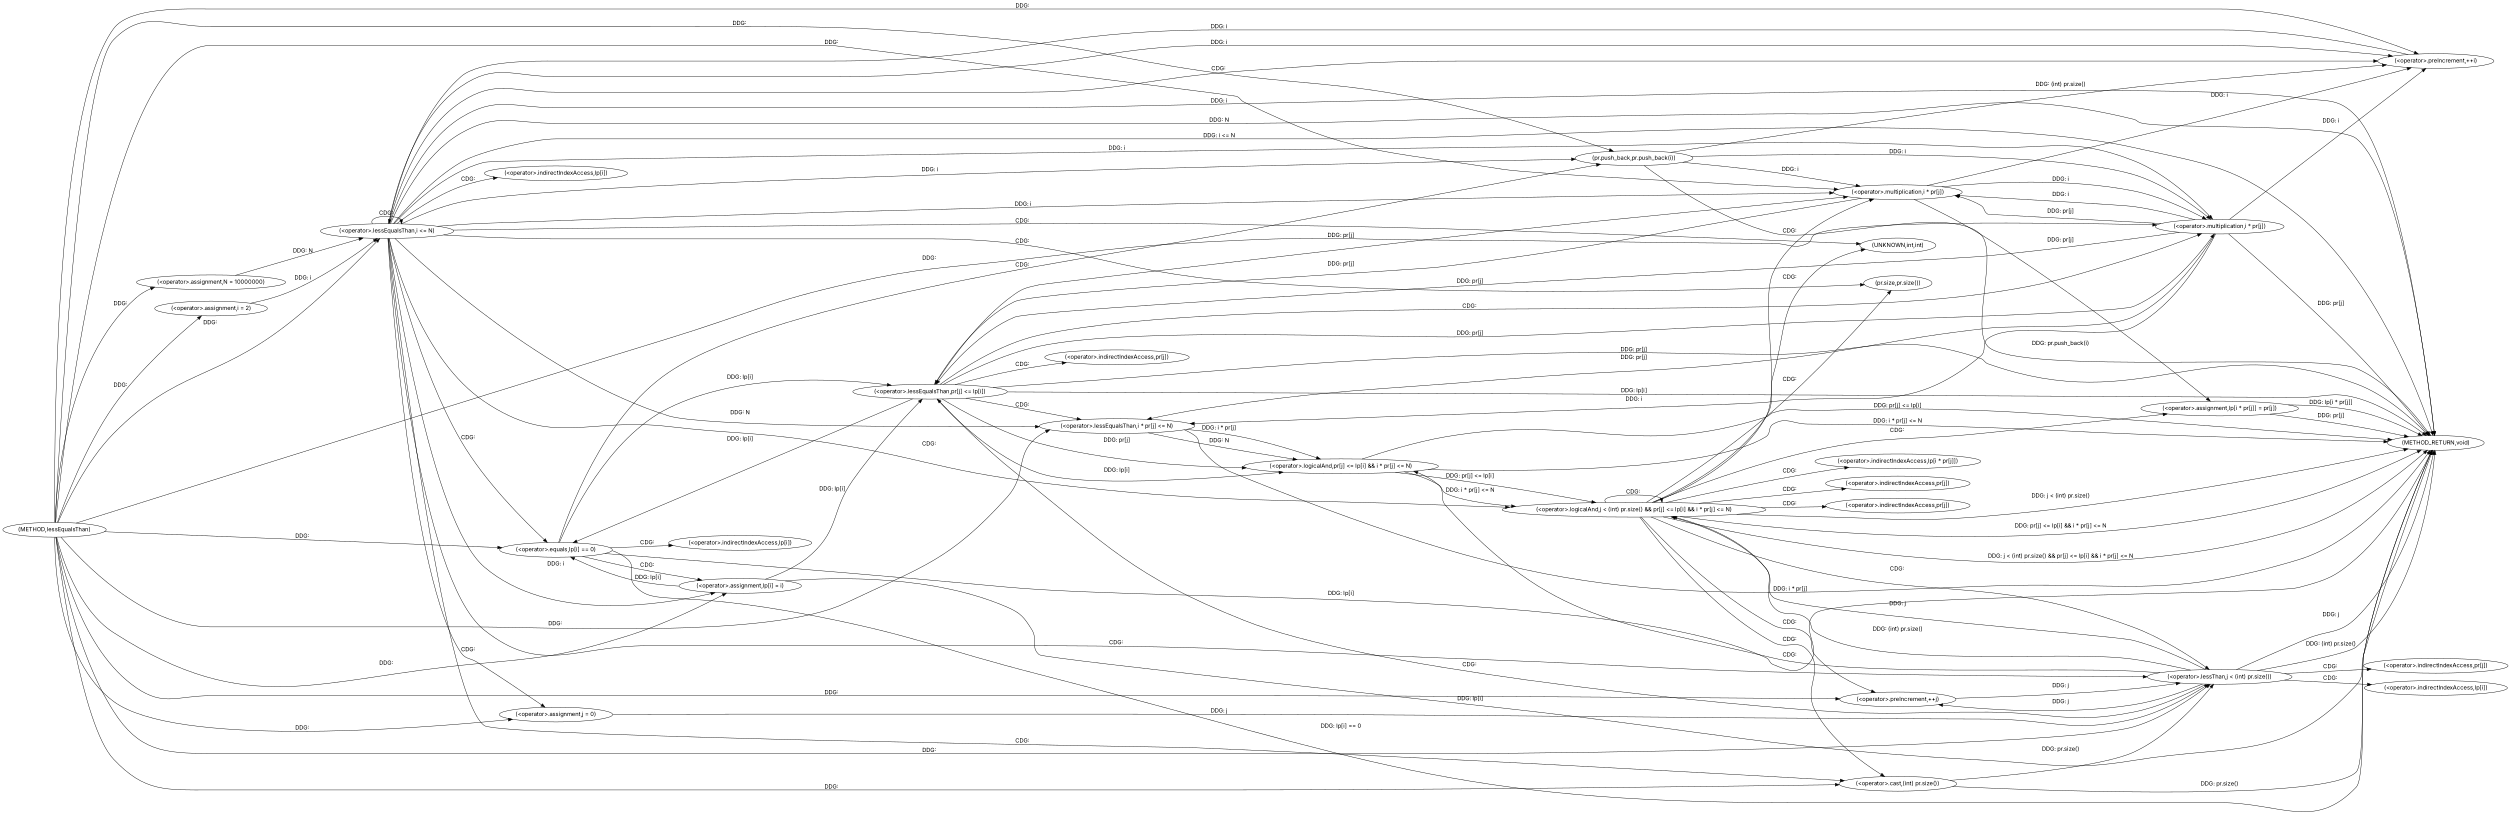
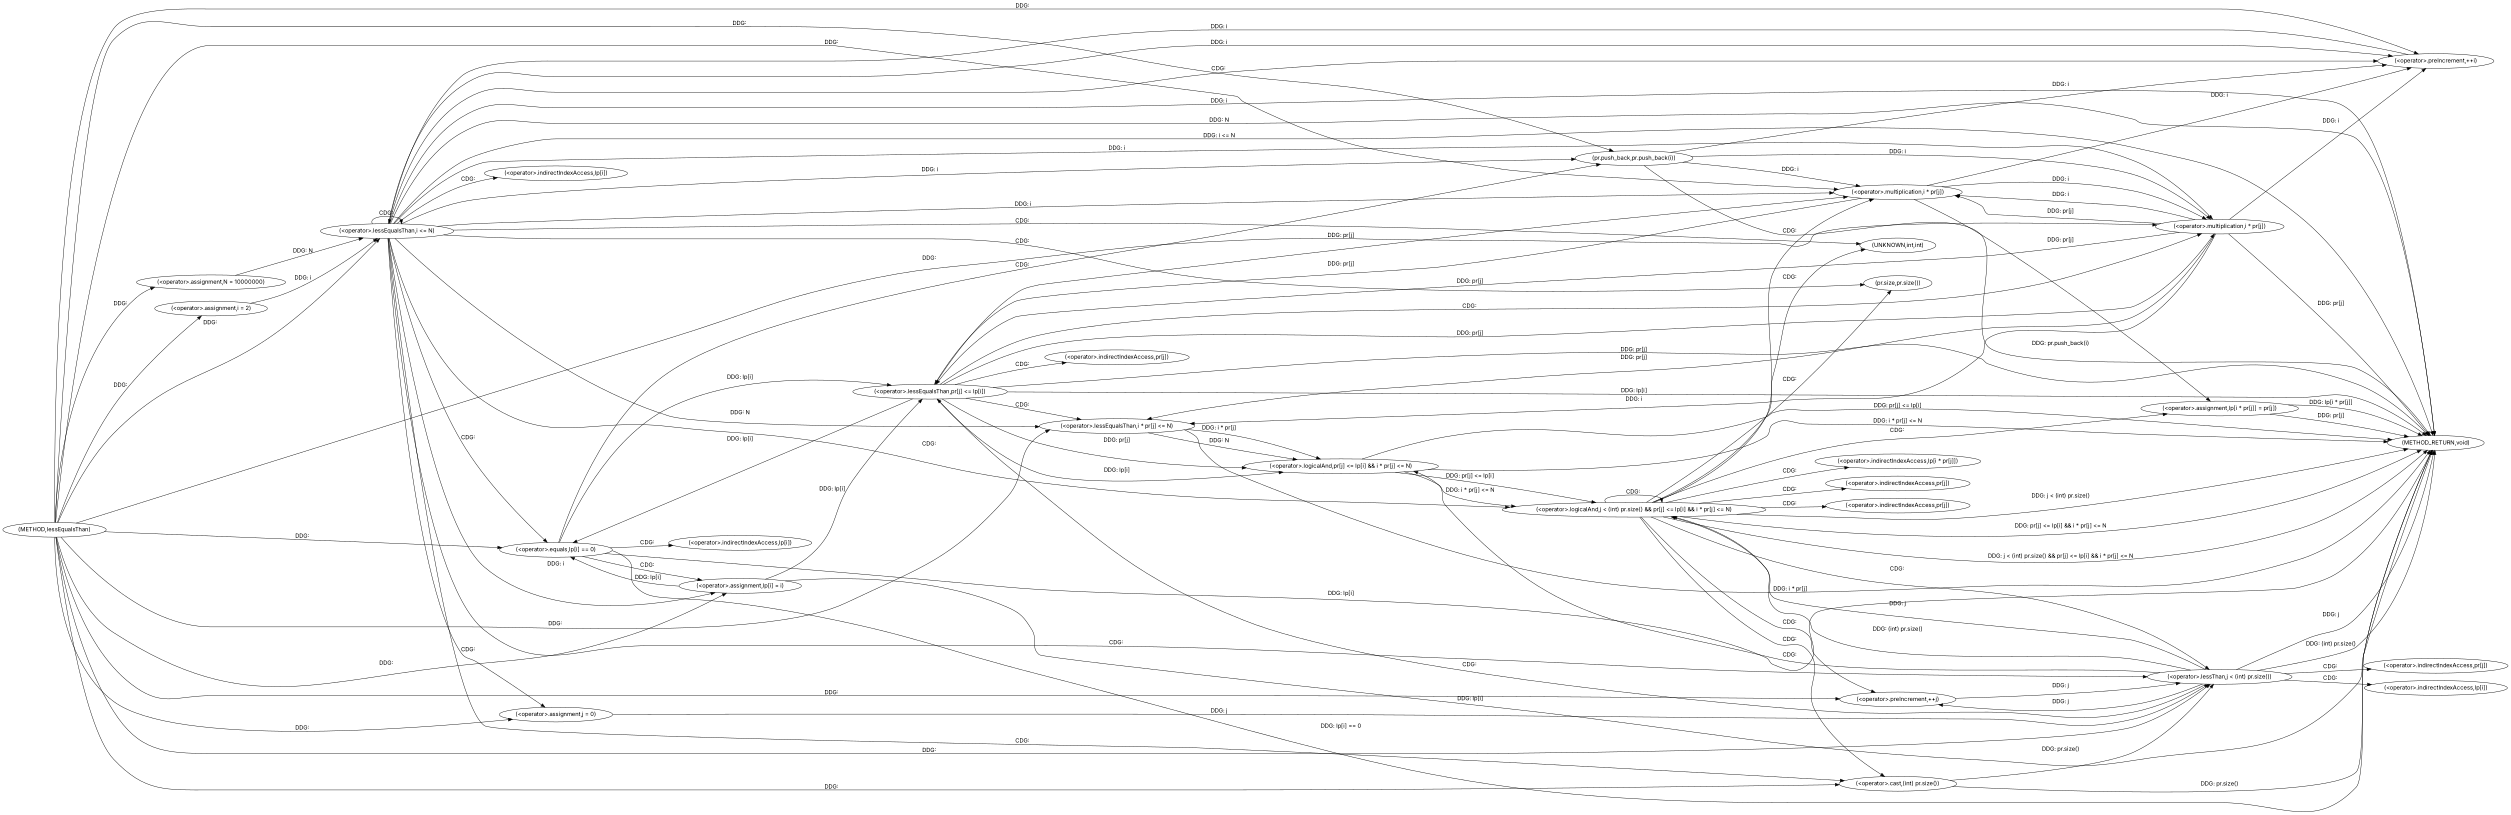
edge "(pr.push_back,pr.push_back(i))" -> "(<operator>.preIncrement,++i)": label "DDG: (int) pr.size()" -> "DDG: i"
